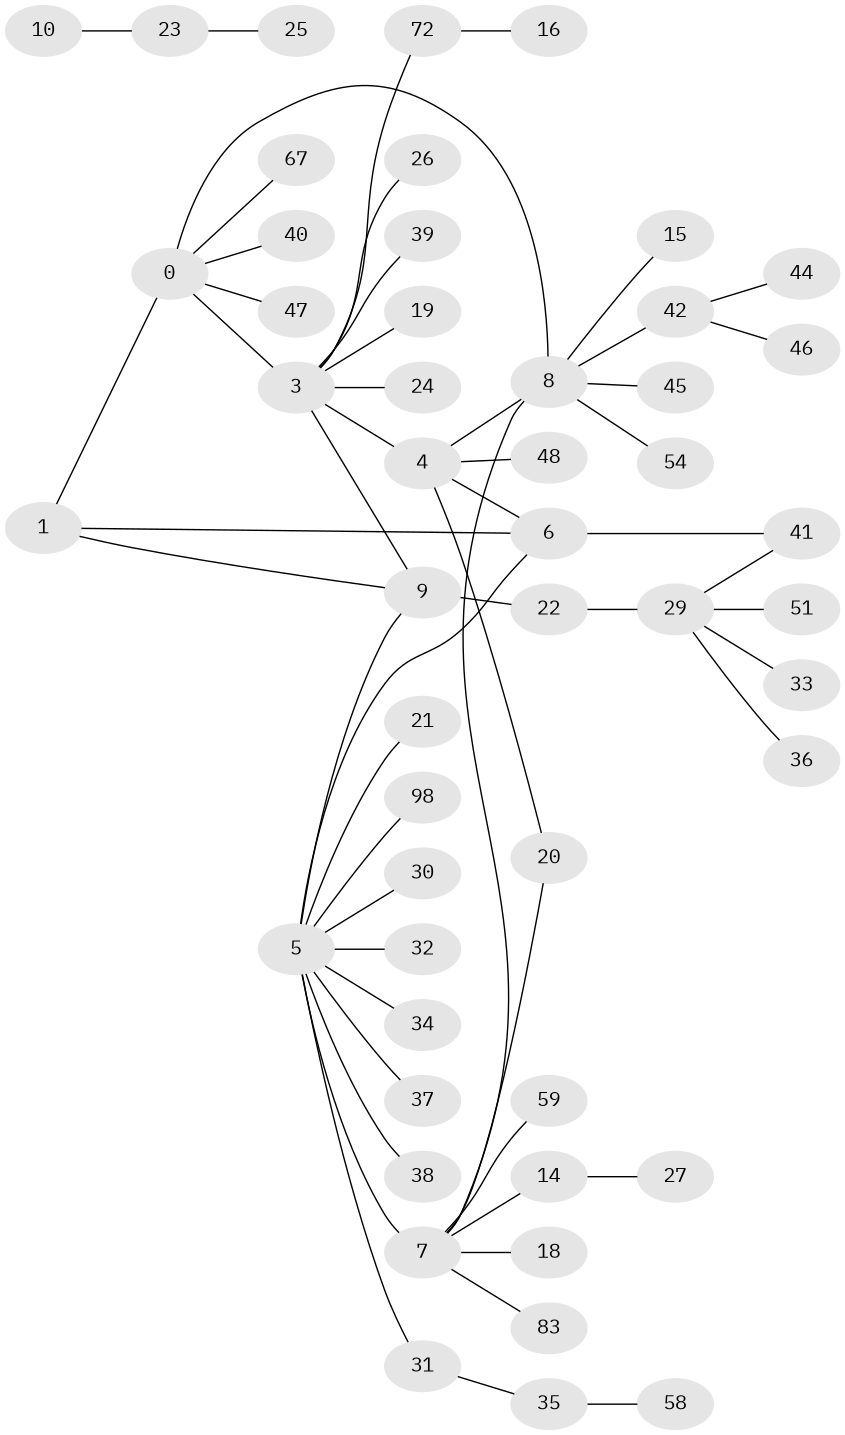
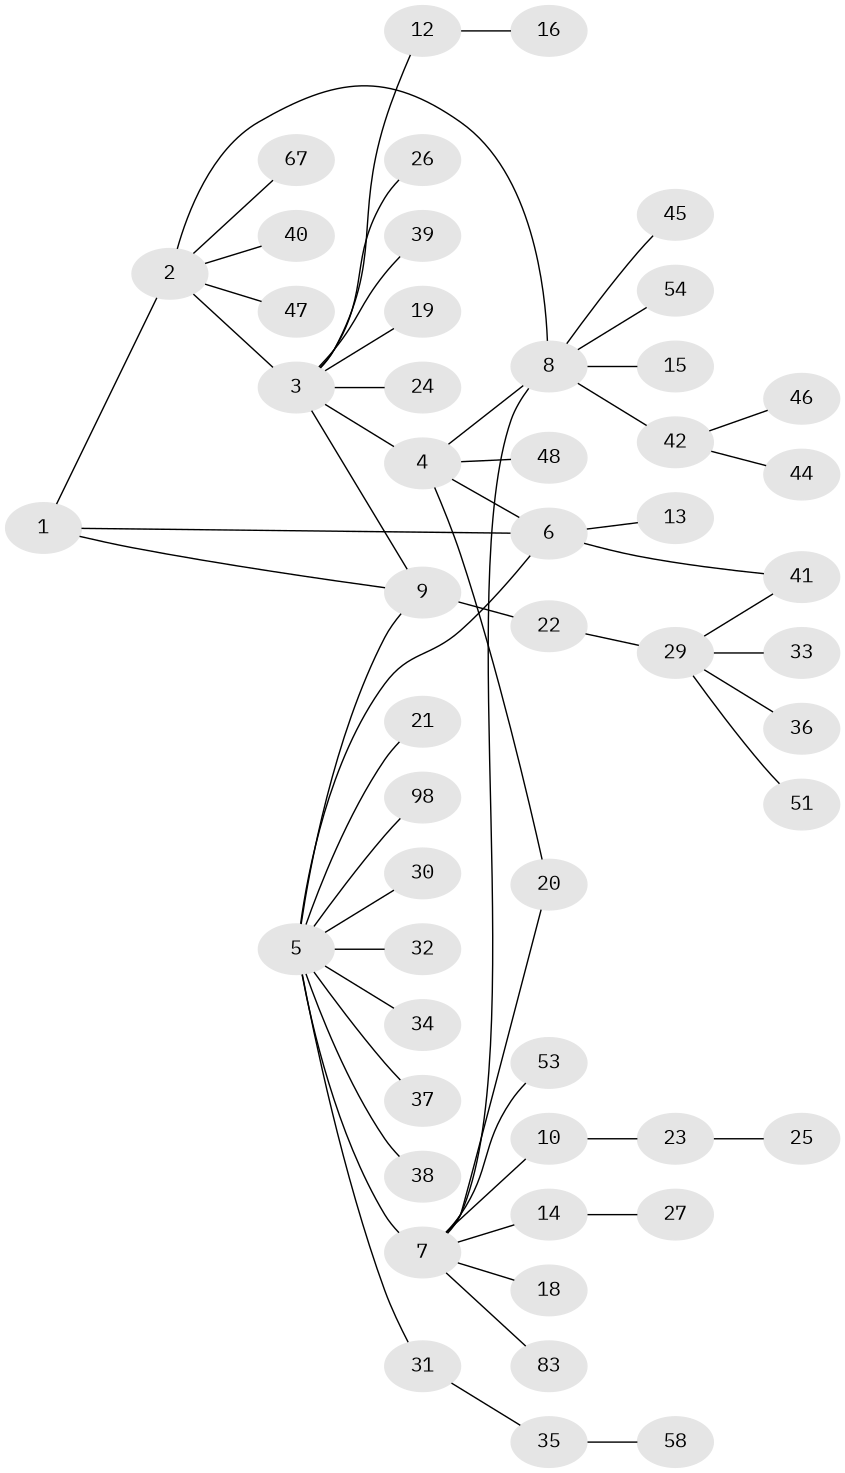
node "72": label "72" -> "12"
node "0": label "0" -> "2"
node "13": added
node "59": label "59" -> "53"
edge "10" -- "7": added
